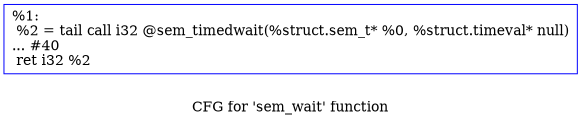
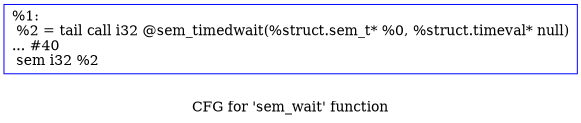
node "%1:": text "ret i32 %2" -> "sem i32 %2"
